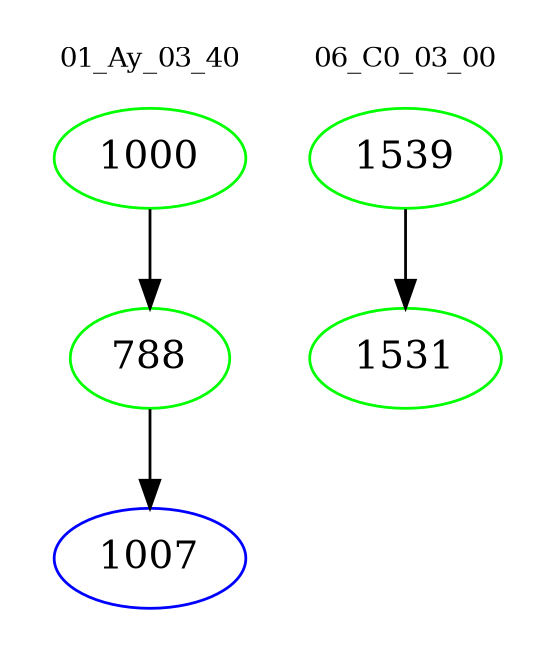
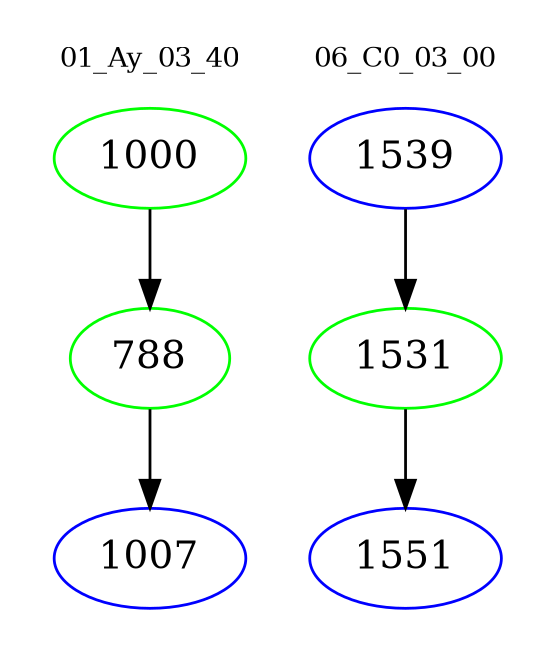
node "1539": color green -> blue
node "1551": added
